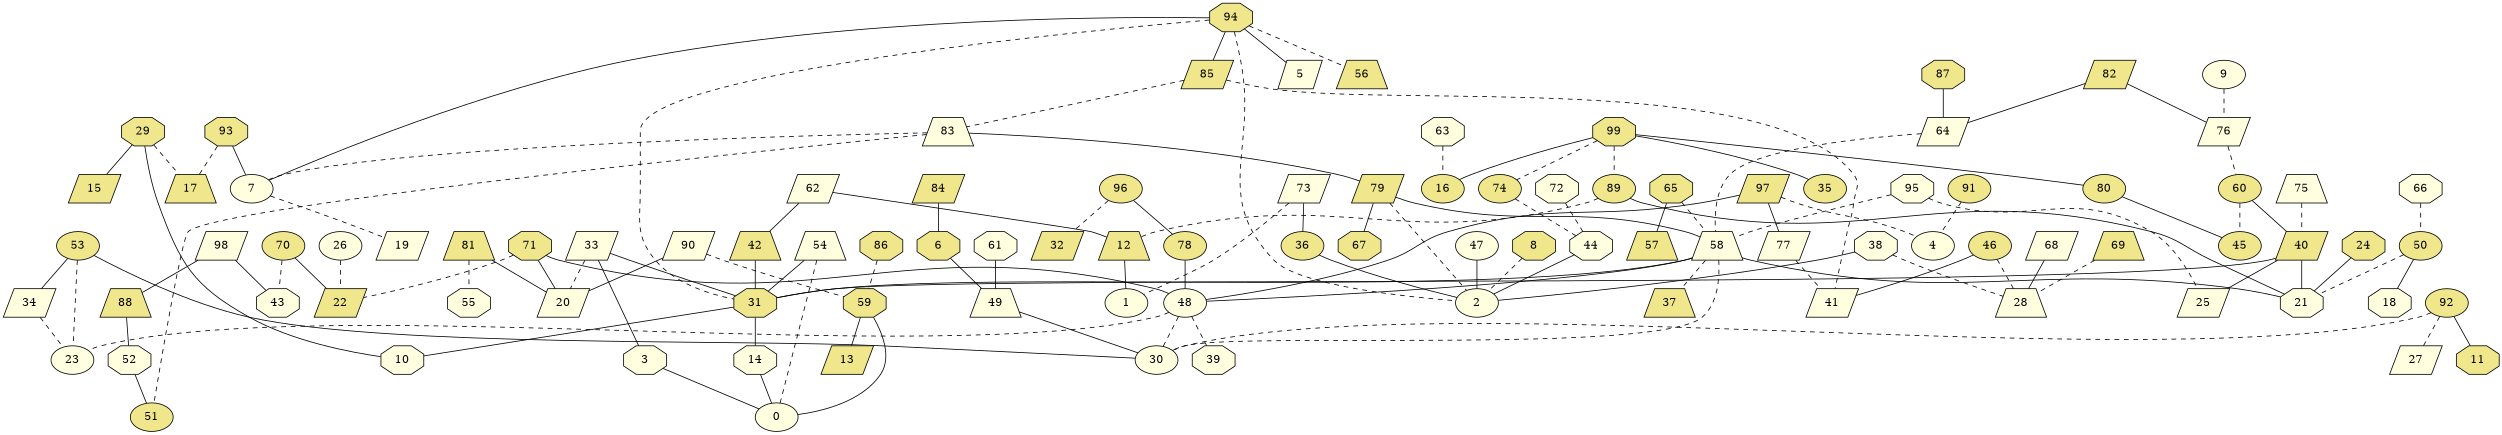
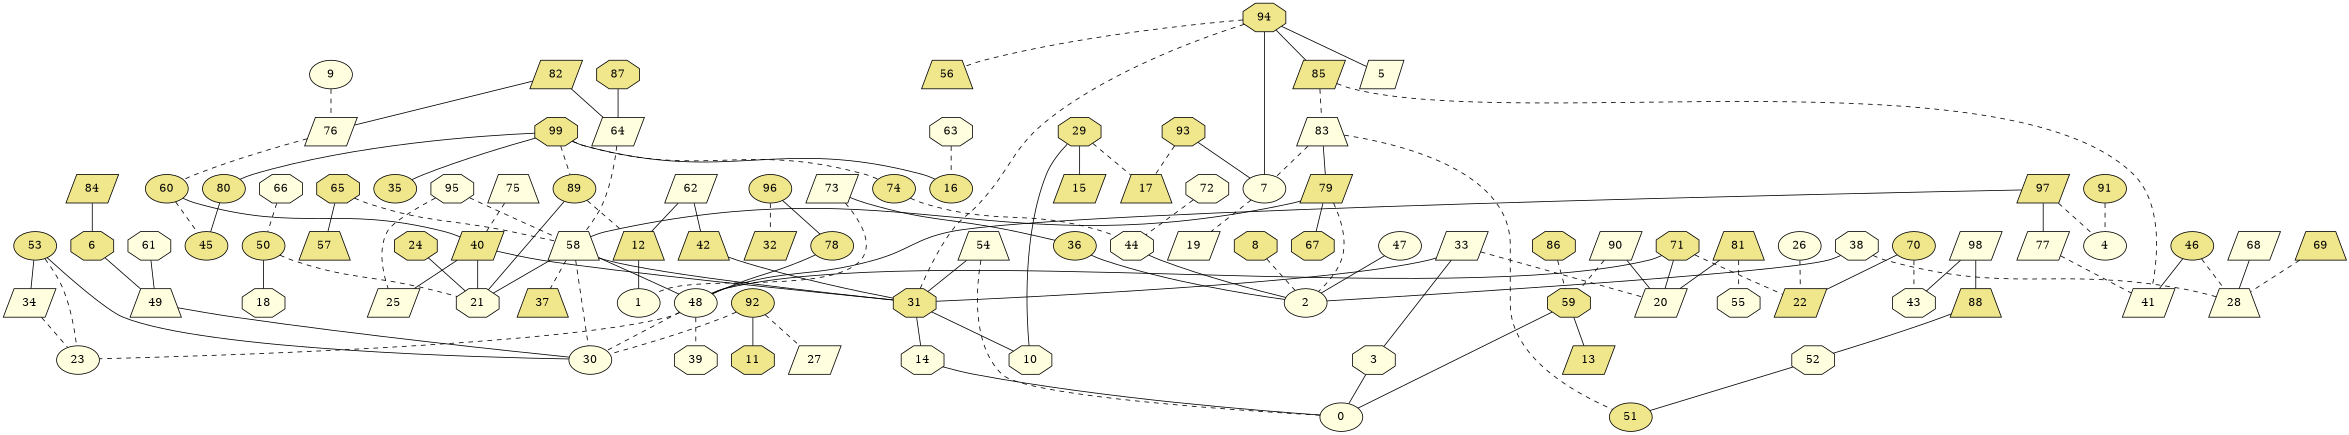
edge "94" -- "2": removed
